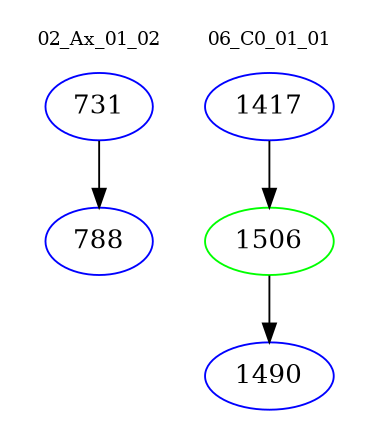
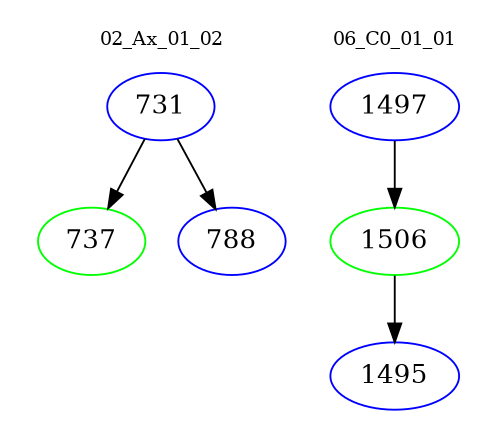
node "1417": label "1417" -> "1497"
node "737": added
node "1490": label "1490" -> "1495"
